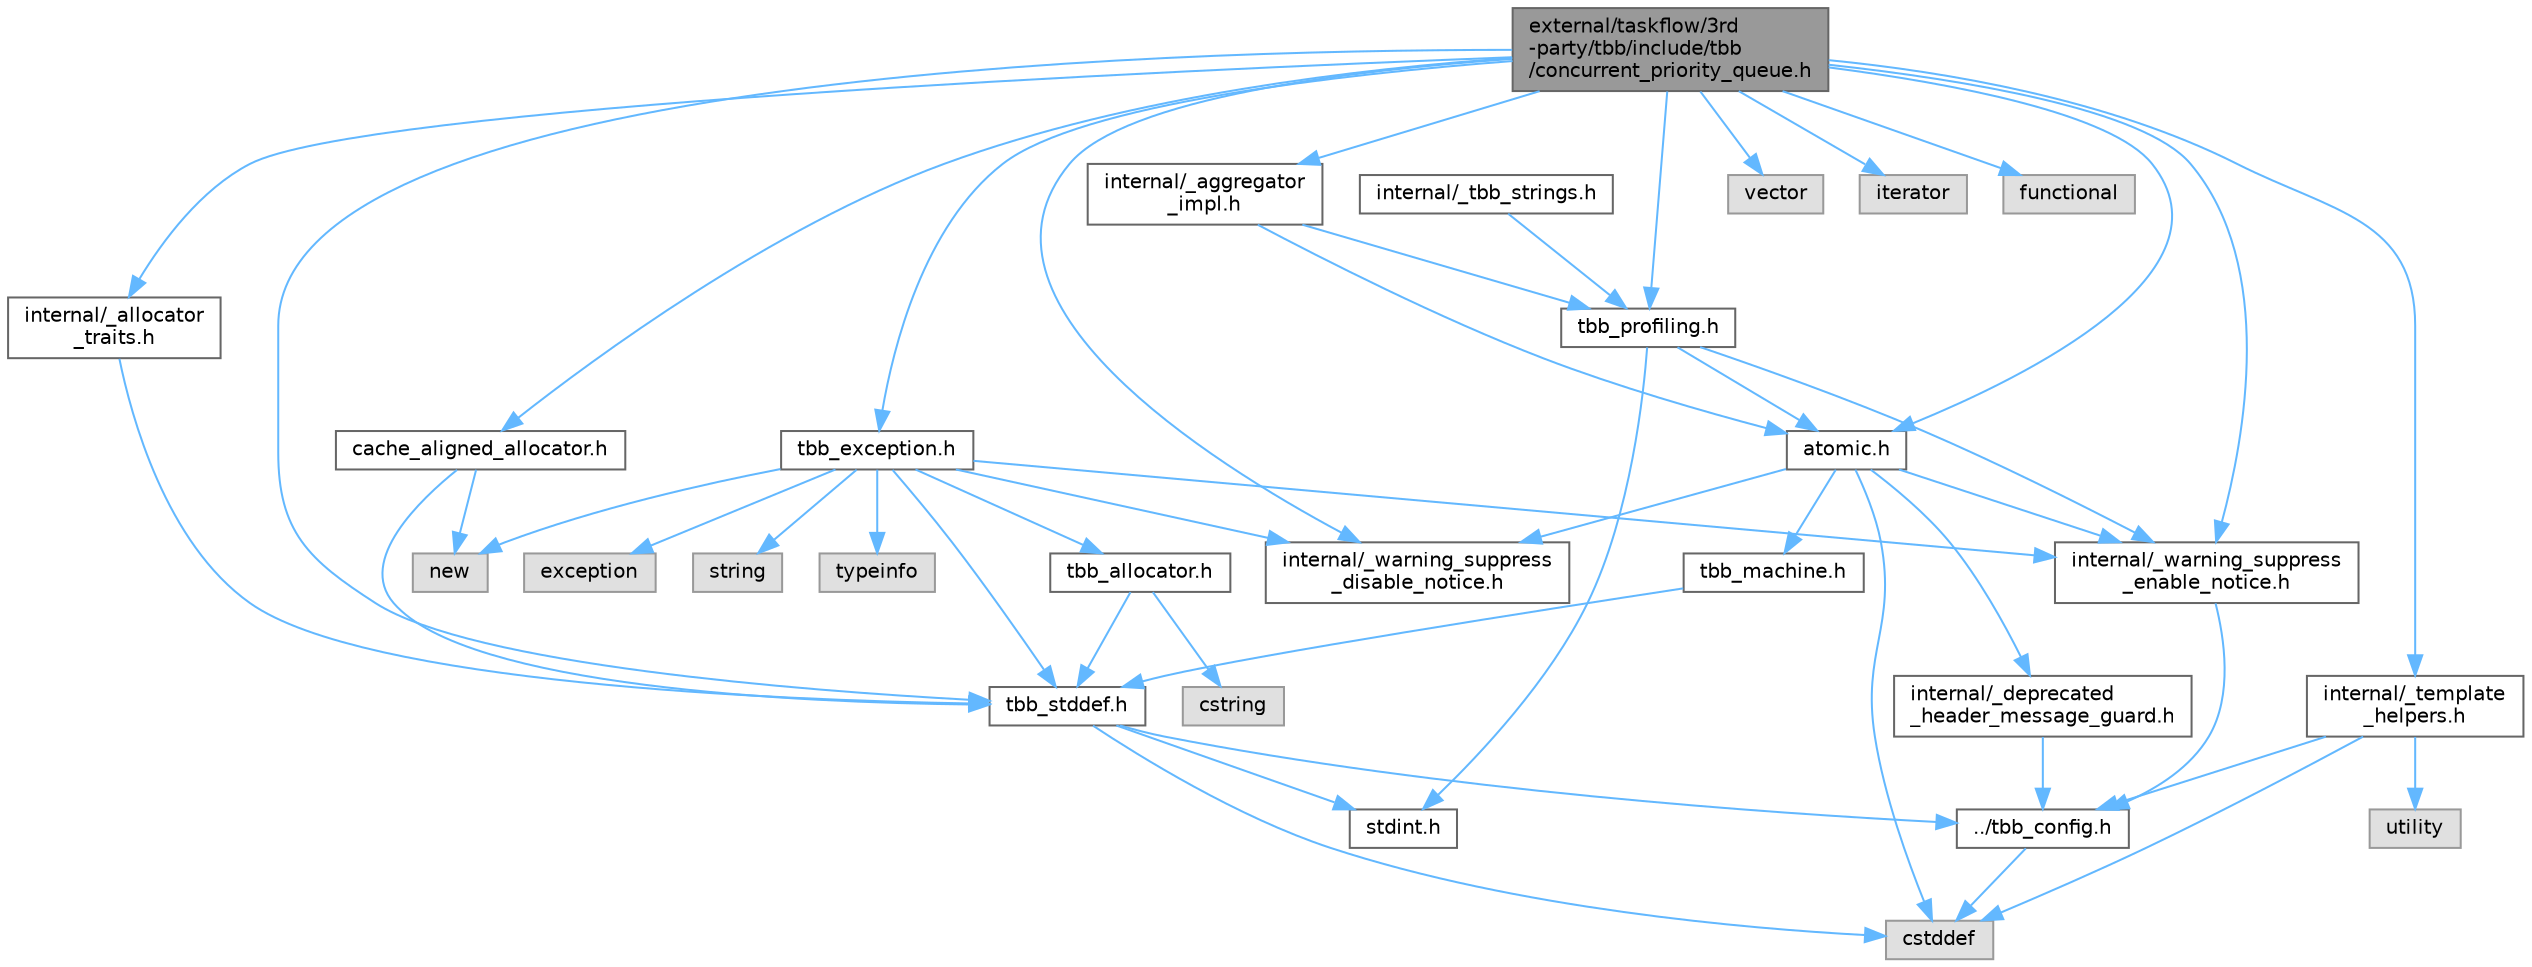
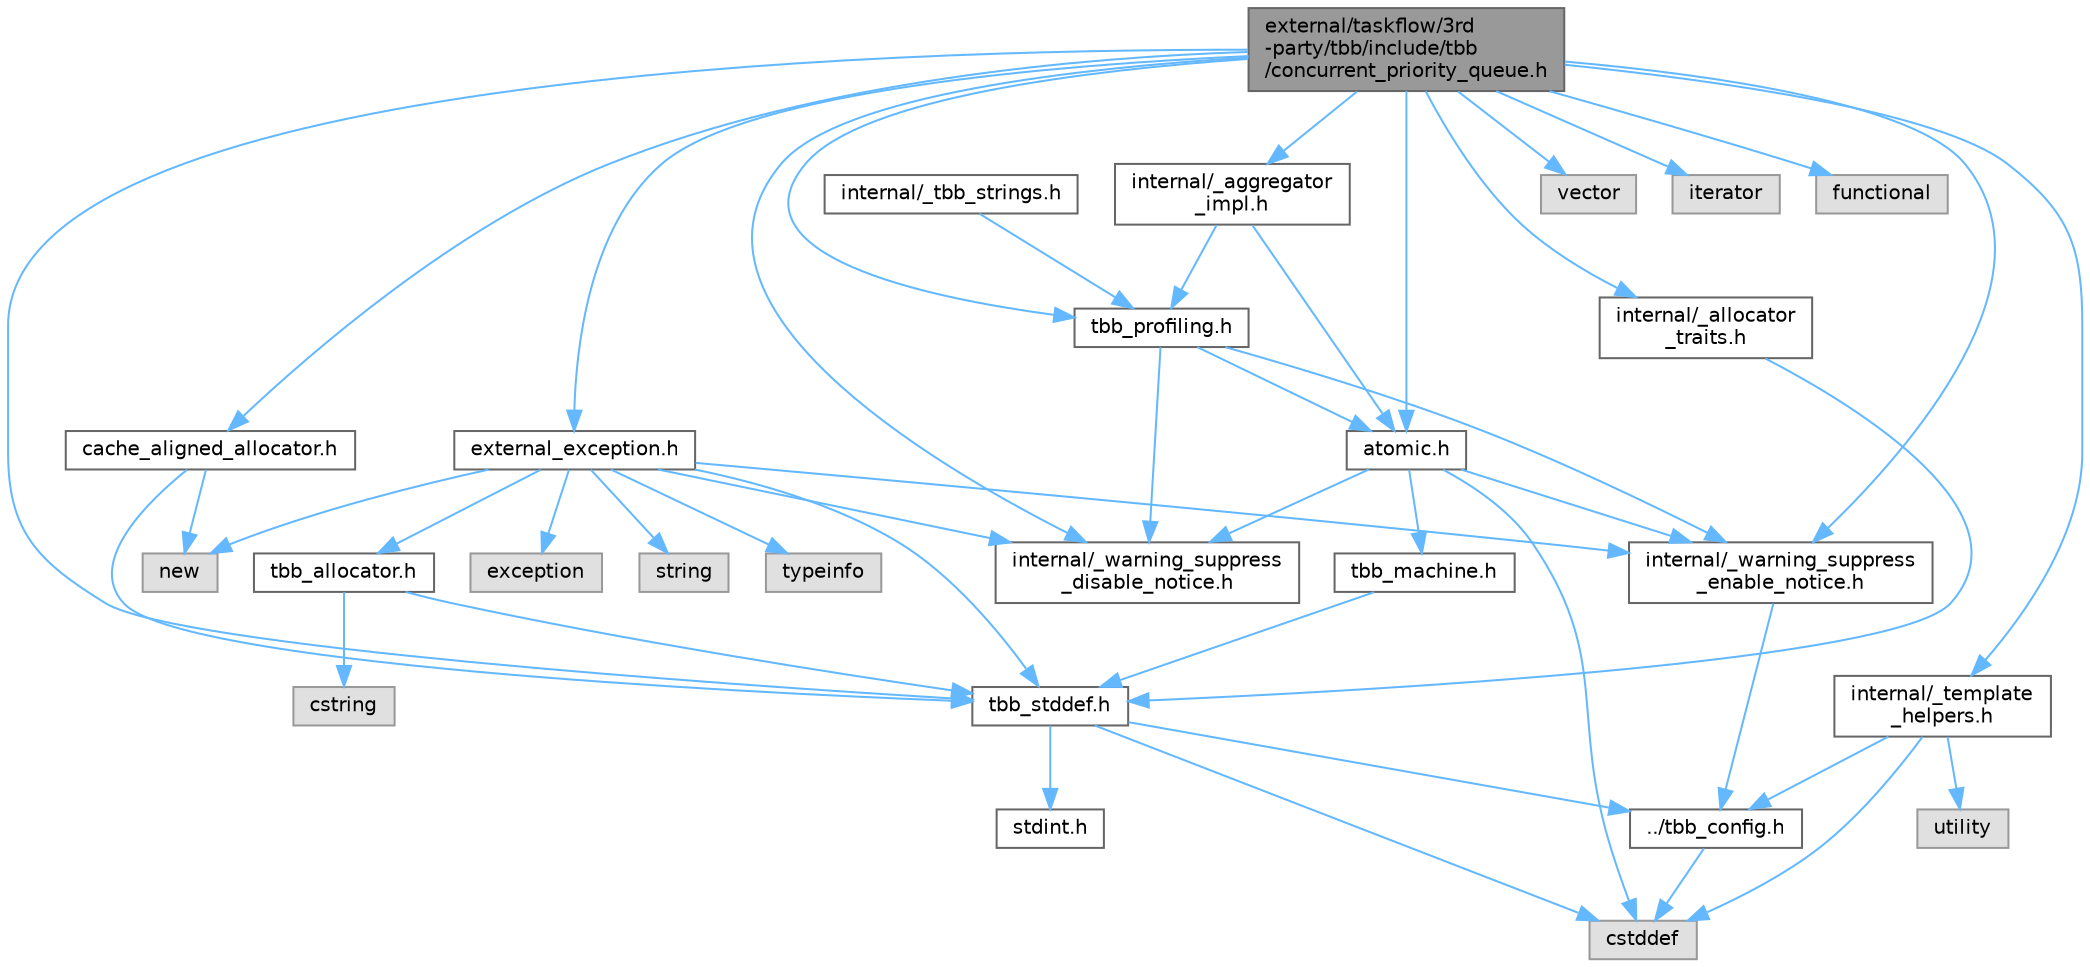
node "tbb_exception.h": label "tbb_exception.h" -> "external_exception.h"
edge "tbb_profiling.h" -> "stdint.h": now "tbb_profiling.h" -> "internal/_warning_suppress _disable_notice.h"
node "internal/_deprecated _header_message_guard.h": removed
